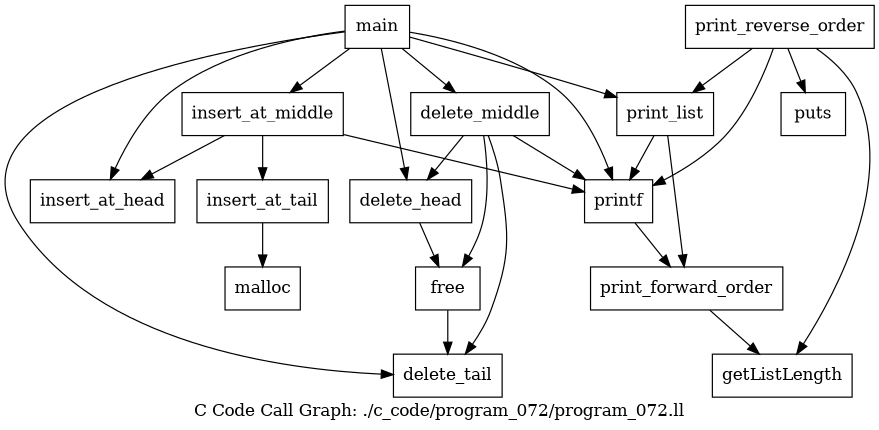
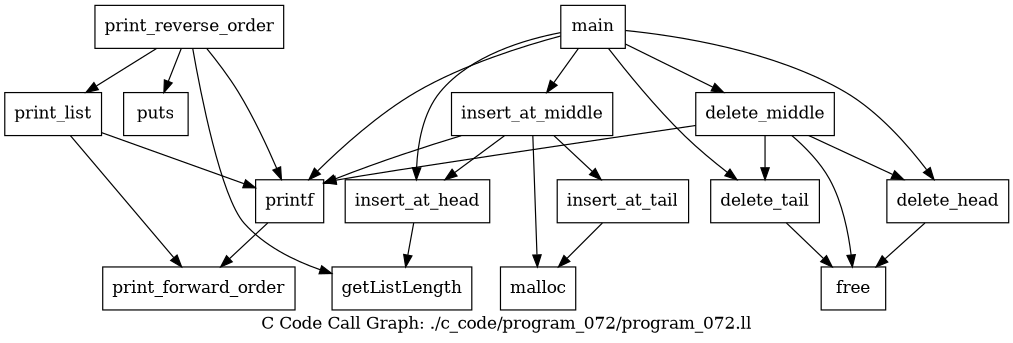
edge "main" -> "print_list": removed
edge "insert_at_middle" -> "malloc": added
edge "free" -> "delete_tail": reversed
edge "print_forward_order" -> "getListLength": now "insert_at_head" -> "getListLength"
